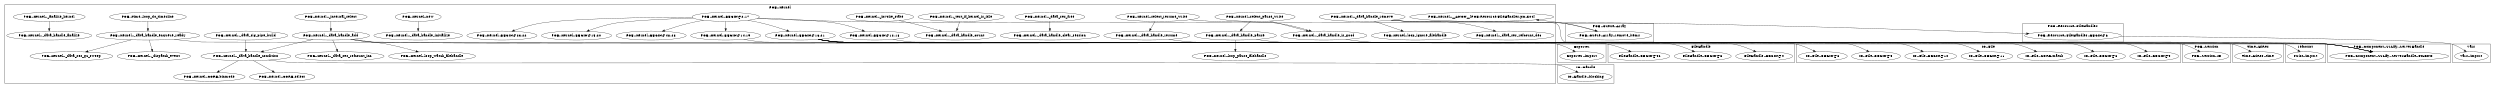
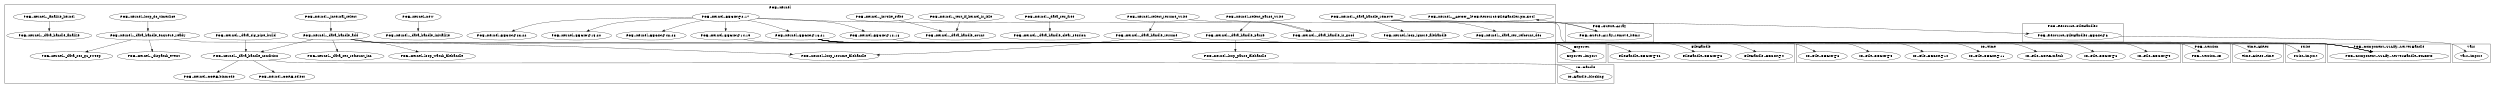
node "POE::Time::loop_do_timeslice": label "POE::Time::loop_do_timeslice" -> "POE::Kernel::loop_do_timeslice"
edge "POE::Kernel::BEGIN@16.21" -> "Exporter::import": added
cluster "IO::File": label "IO::File" -> "IO::Time"
cluster "refcount": label "refcount" -> "strict"
node "POE::Kernel::loop_resume_filehandle": added
